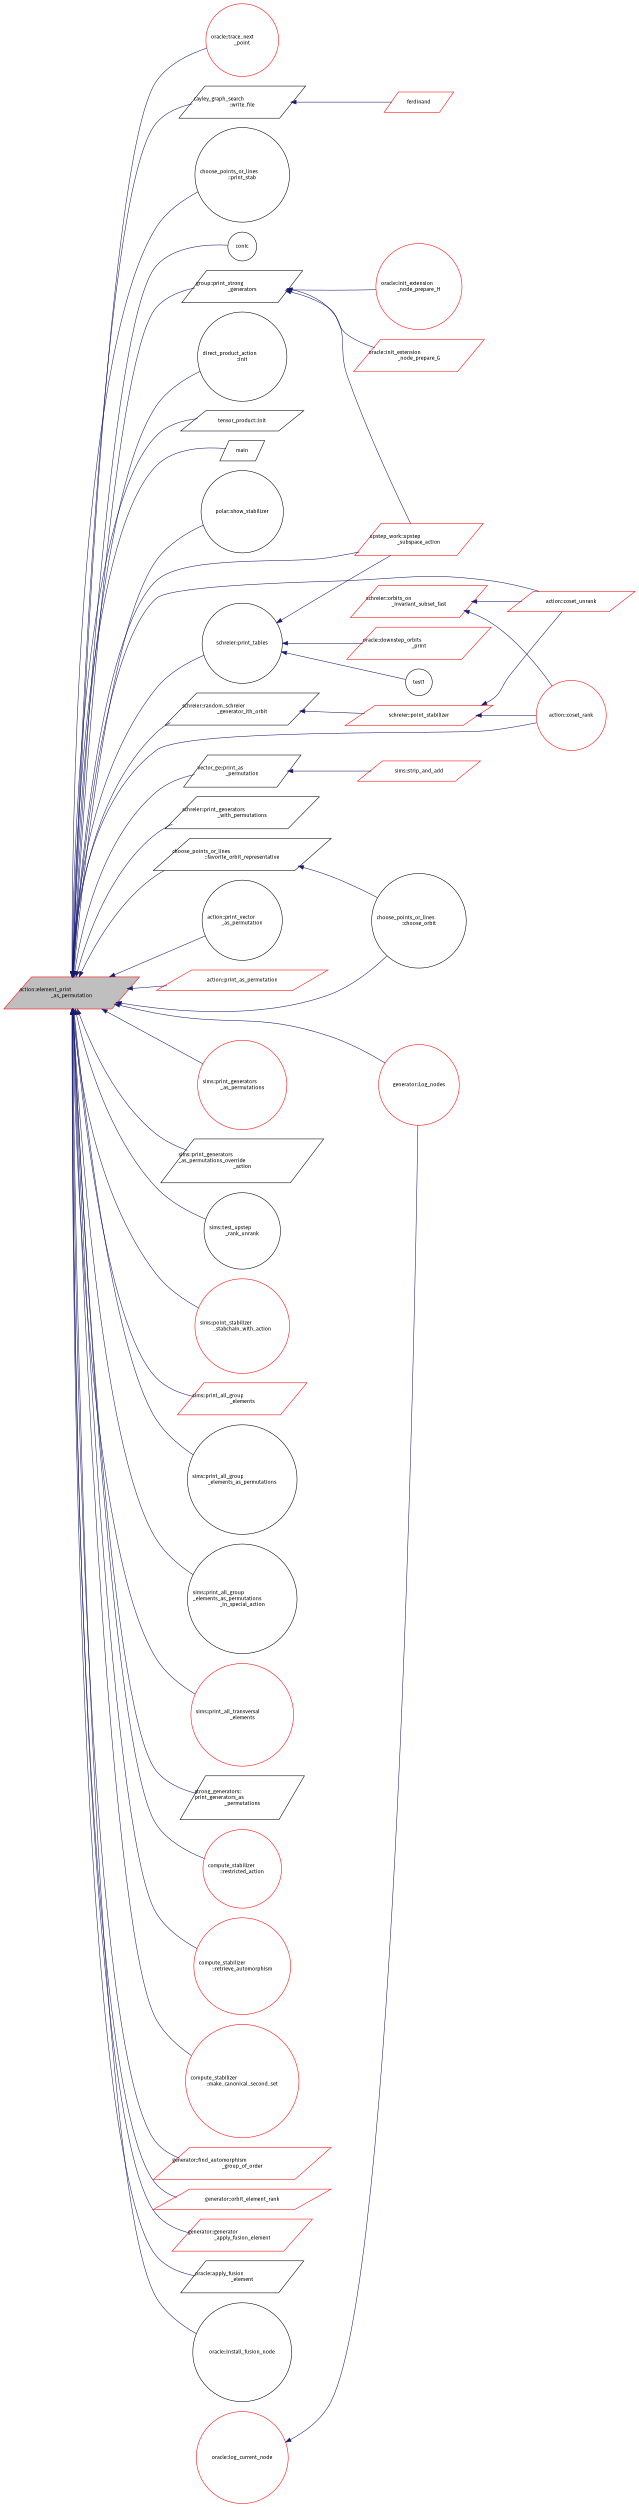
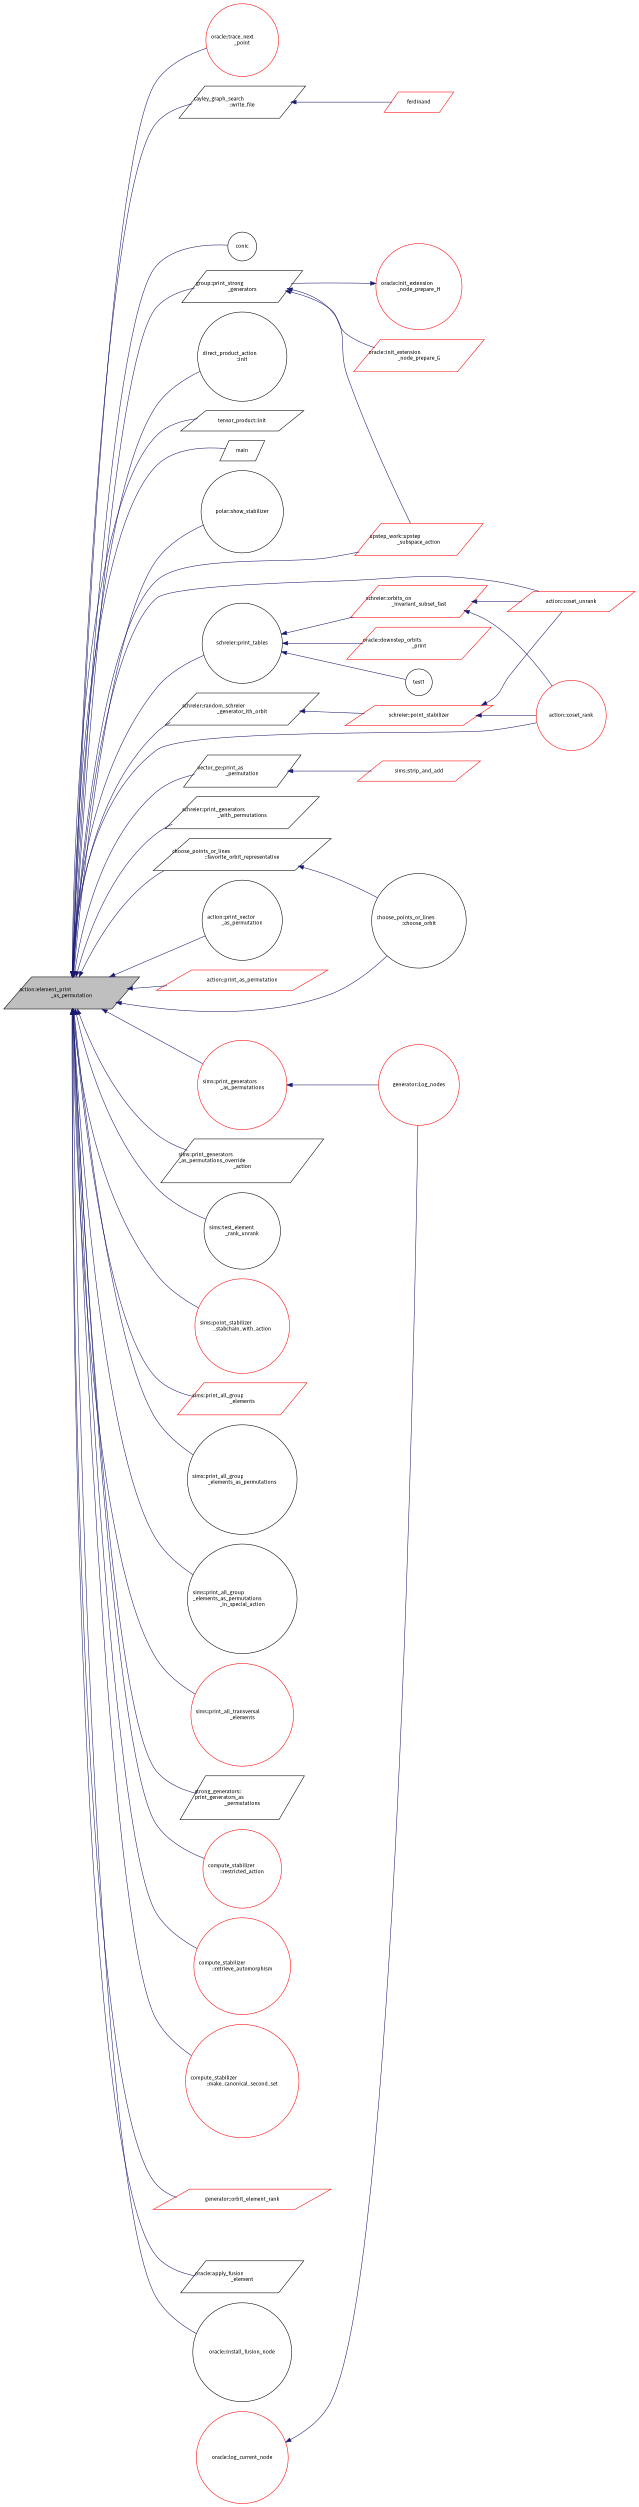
node "choose_points_or_lines ::print_stab": removed
edge "oracle::init_extension _node_prepare_H" -> "group::print_strong _generators": reversed
edge "upstep_work::upstep _subspace_action" -> "schreier::print_tables": now "schreier::orbits_on _invariant_subset_fast" -> "schreier::print_tables"
node "action::element_print _as_permutation": color red -> black
edge "generator::Log_nodes" -> "action::element_print _as_permutation": now "generator::Log_nodes" -> "sims::print_generators _as_permutations"
node "sims::test_upstep _rank_unrank": label "sims::test_upstep _rank_unrank" -> "sims::test_element _rank_unrank"
node "generator::find_automorphism _group_of_order": removed
node "generator::generator _apply_fusion_element": removed
